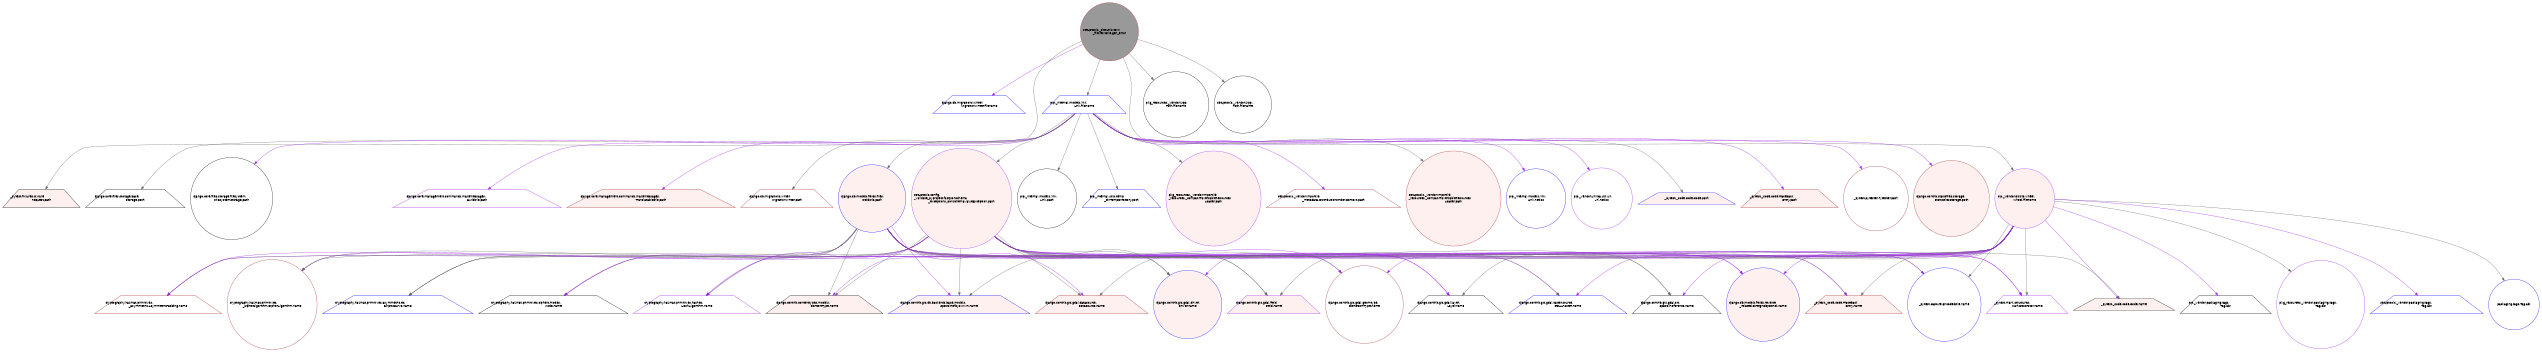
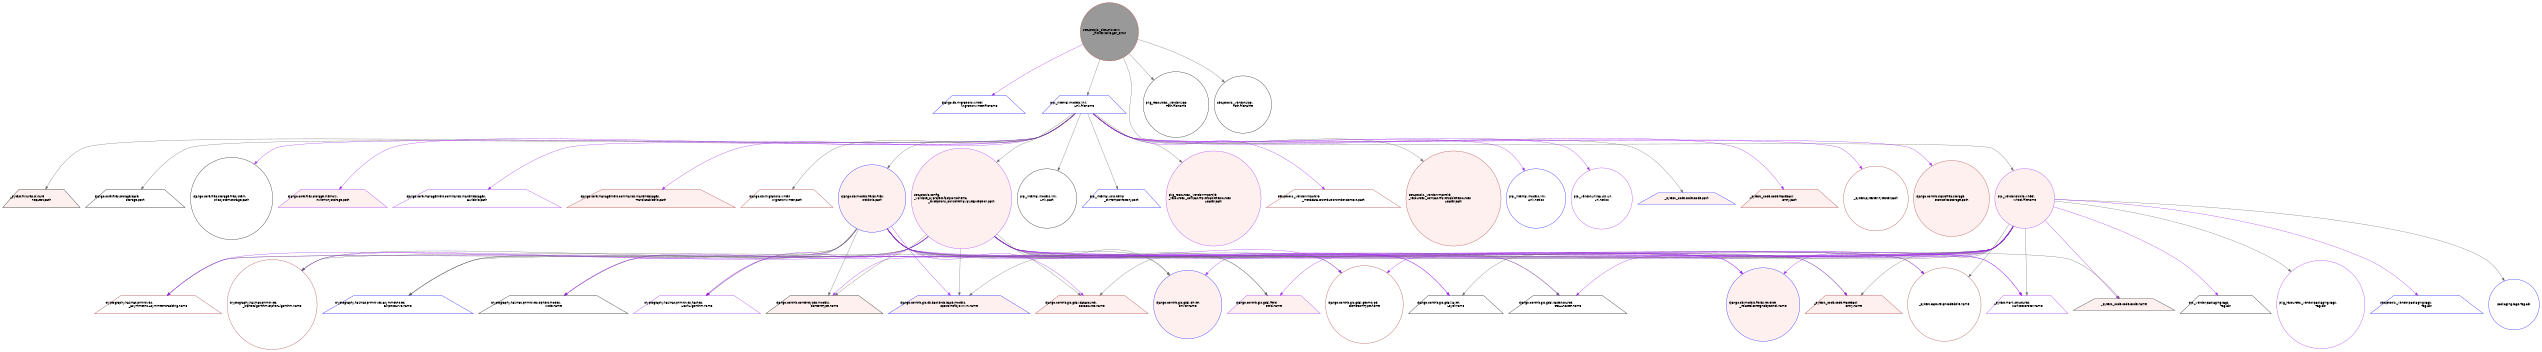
edge "setuptools._distutils.text _file.TextFile.gen_error" -> "_pytest.fixtures.Fixture Request.path": now "pip._internal.models.link. Link.filename" -> "_pytest.fixtures.Fixture Request.path"
node "django.core.files.storage.memory. InMemoryStorage.path": added
edge "pip._vendor.distlib.wheel. Wheel.filename" -> "django.contrib.gis.gdal.field. Field.name": color gray40 -> purple
node "django.contrib.gis.gdal.raster.source. GDALRaster.name": color blue -> black
node "django.contrib.gis.gdal.srs. SpatialReference.name": removed
node "_pytest.capture.EncodedFile.name": color blue -> brown
